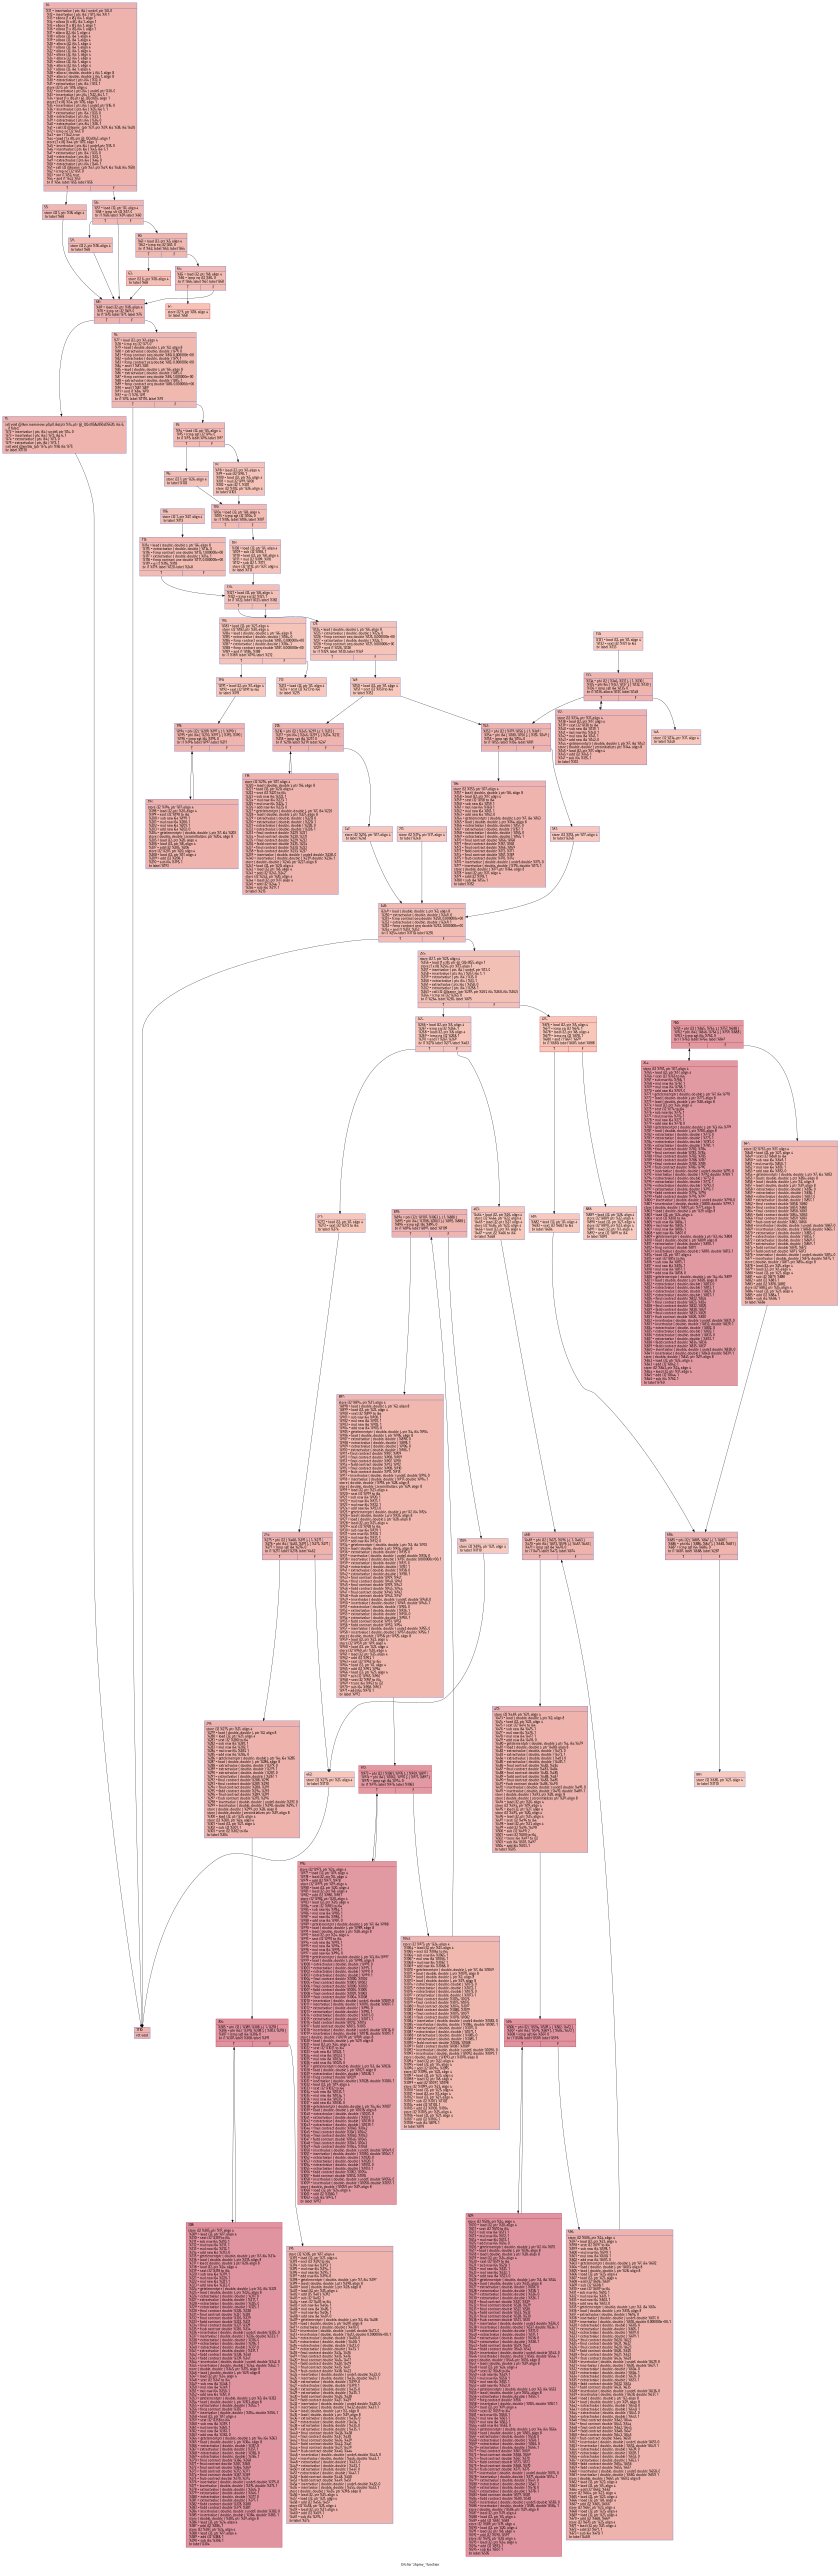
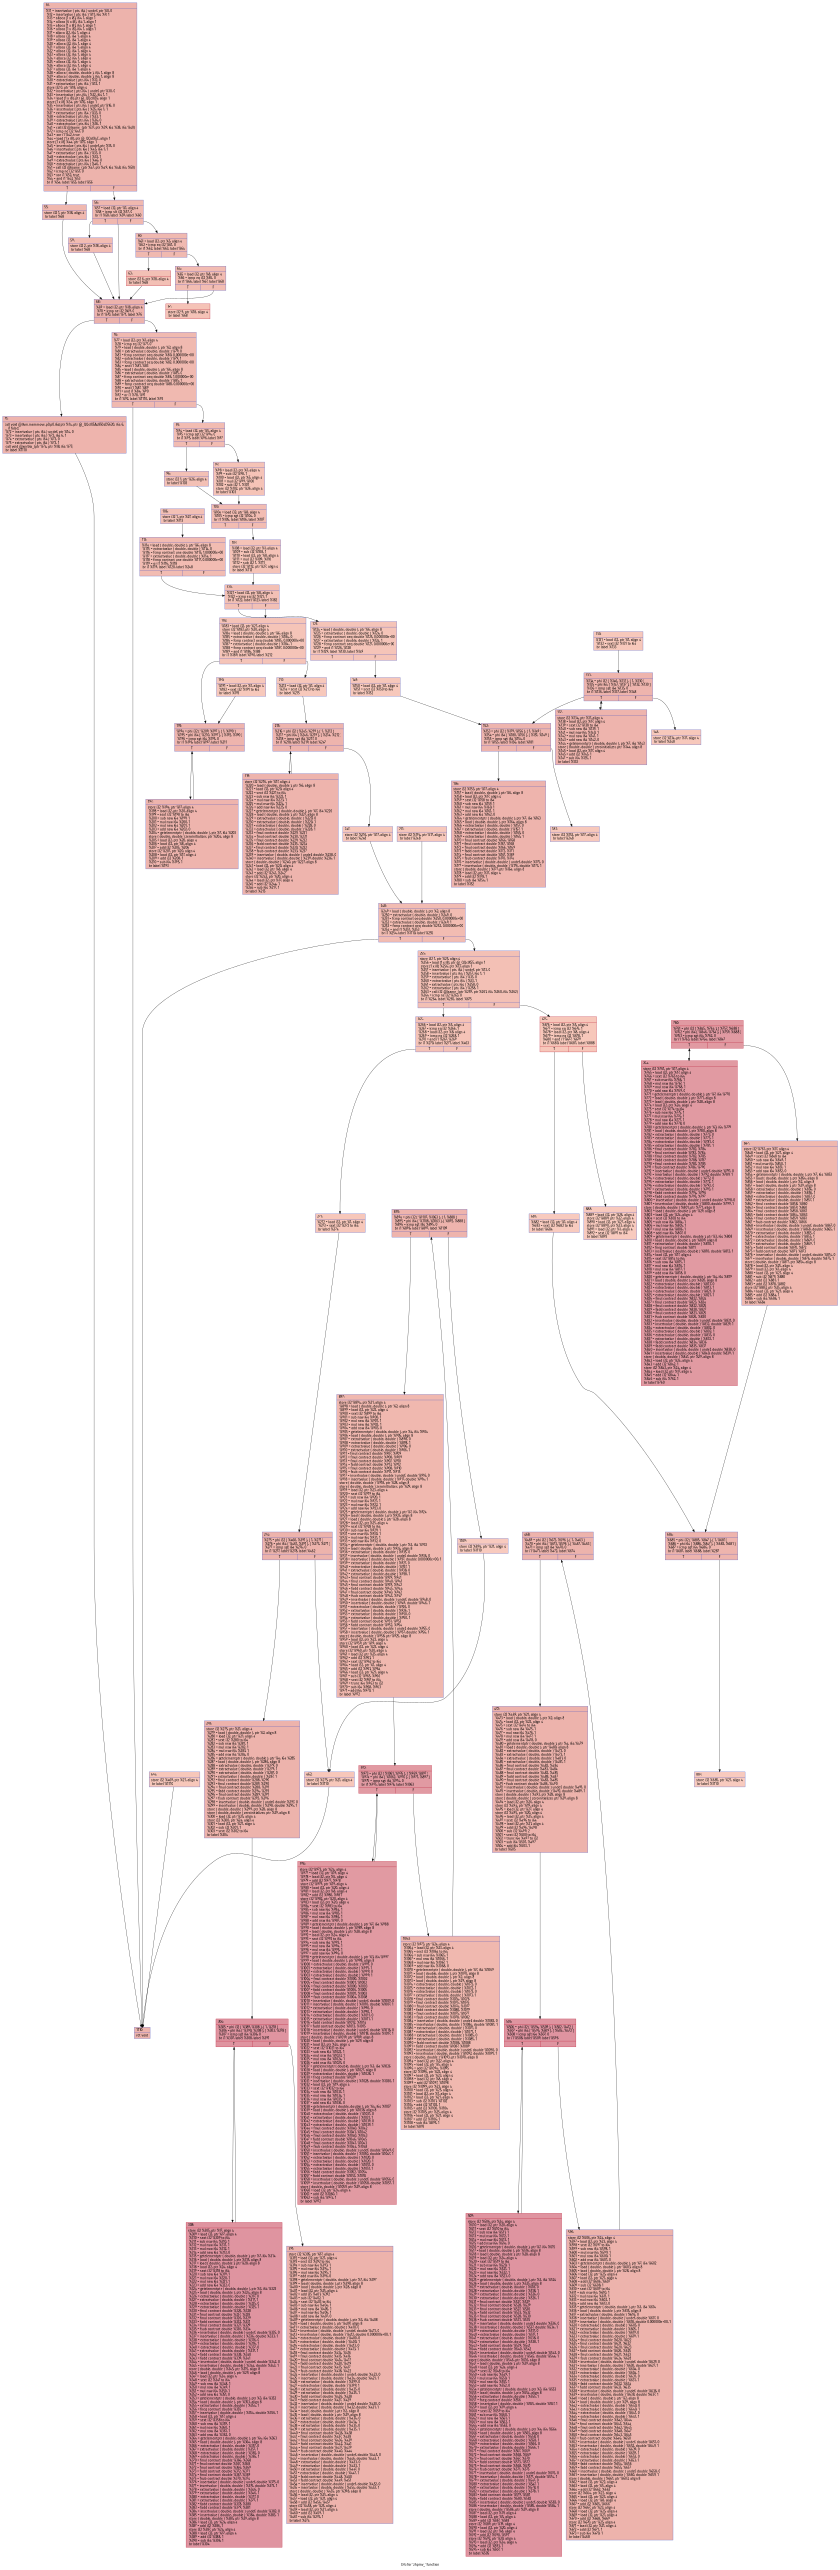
node "107:": text "%138 = load i32, ptr %1, align 4" -> "%108 = load i32, ptr %1, align 4"
edge "182:" -> "190:": now "182:" -> "193:"
node "190:": text "%192 = sext i32 %191 to i64" -> "%182 = sext i32 %191 to i64"
node "133:": text "br i1 %136, alloca %137, label %148" -> "br i1 %136, label %137, label %148"
edge "149:" -> "215:": now "212:" -> "215:"
edge "181:" -> "248:": removed
node "463:": removed
node "674:": added
